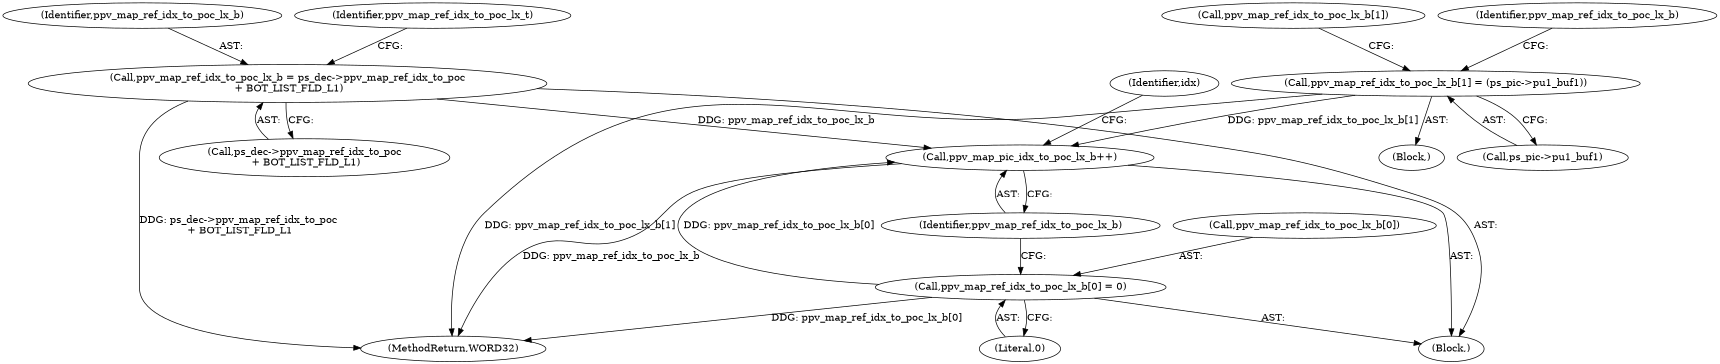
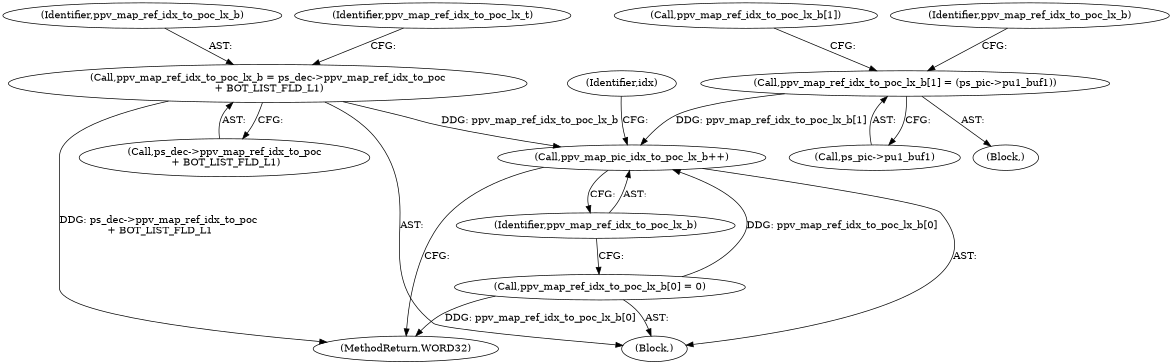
edge "(Call,ppv_map_ref_idx_to_poc_lx_b[1] = (ps_pic->pu1_buf1))" -> "(MethodReturn,WORD32)": removed, label "DDG: ppv_map_ref_idx_to_poc_lx_b[1]"
node "(Call,ppv_map_ref_idx_to_poc_lx_b[0])": removed
edge "(Call,ppv_map_pic_idx_to_poc_lx_b++)" -> "(MethodReturn,WORD32)": label "DDG: ppv_map_ref_idx_to_poc_lx_b" -> "CFG: "
node "(Literal,0)": removed
